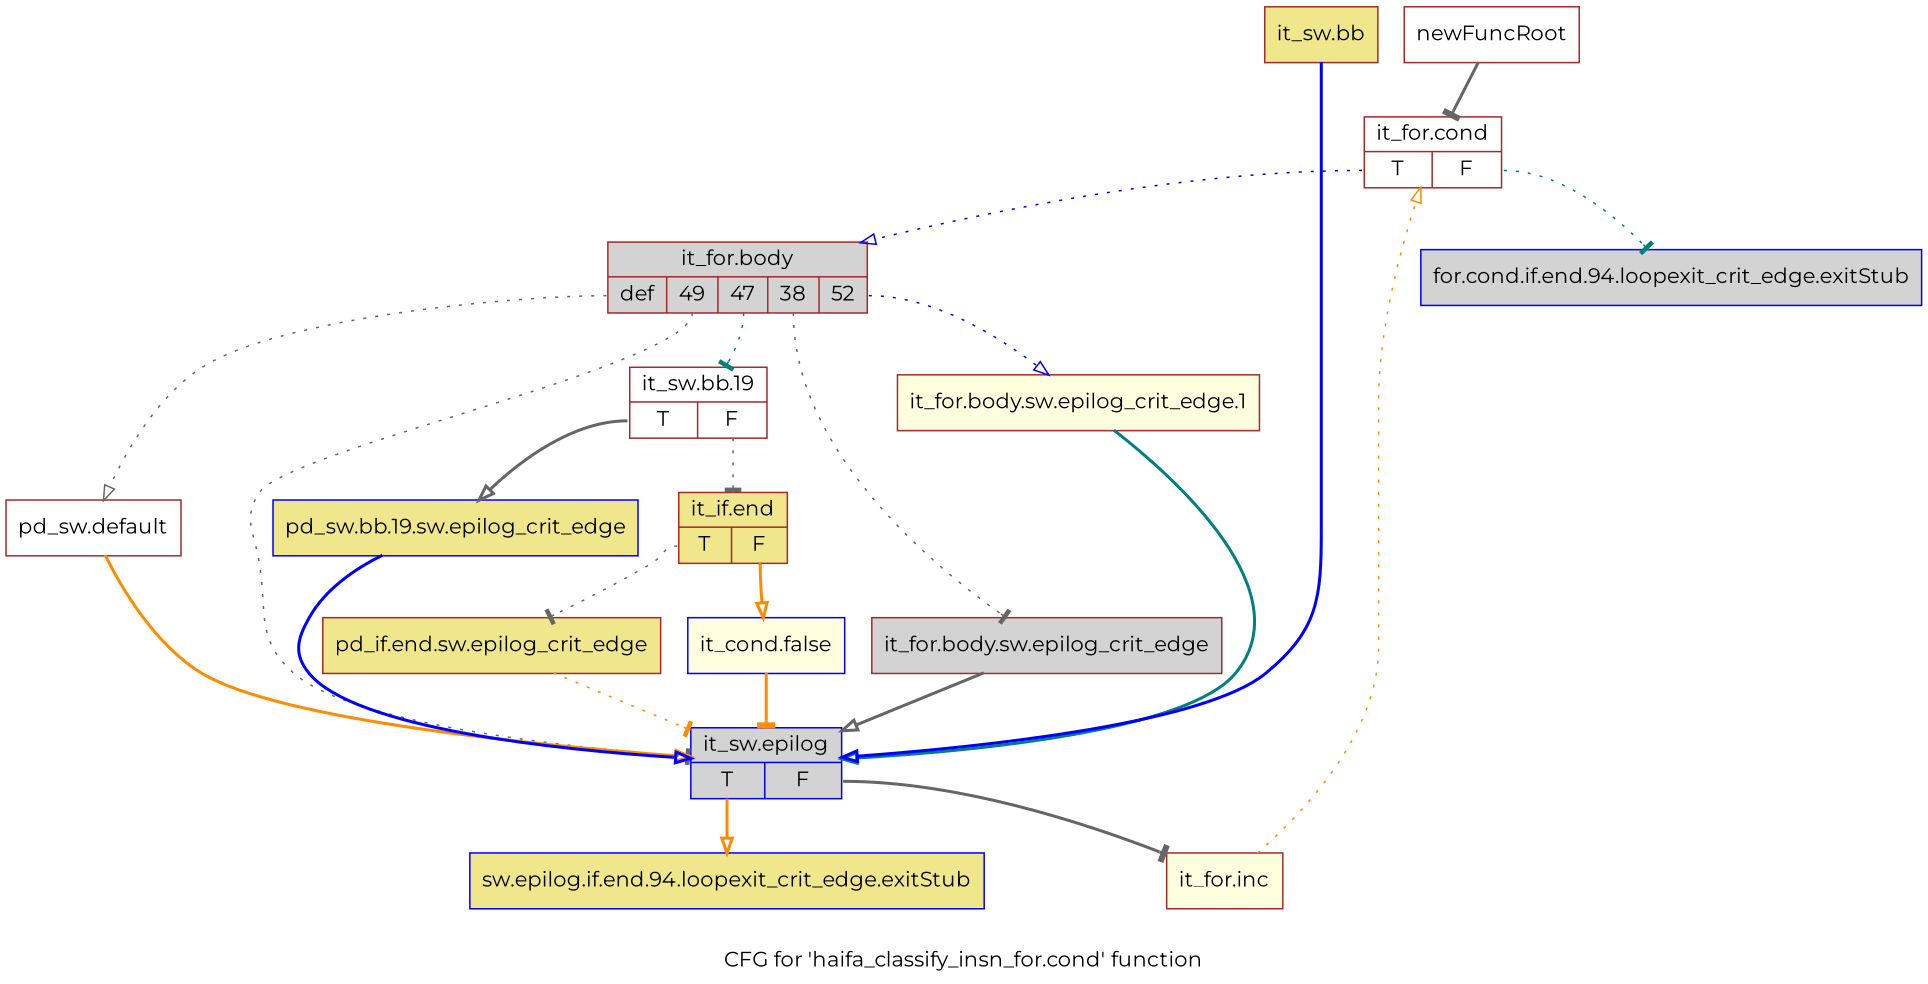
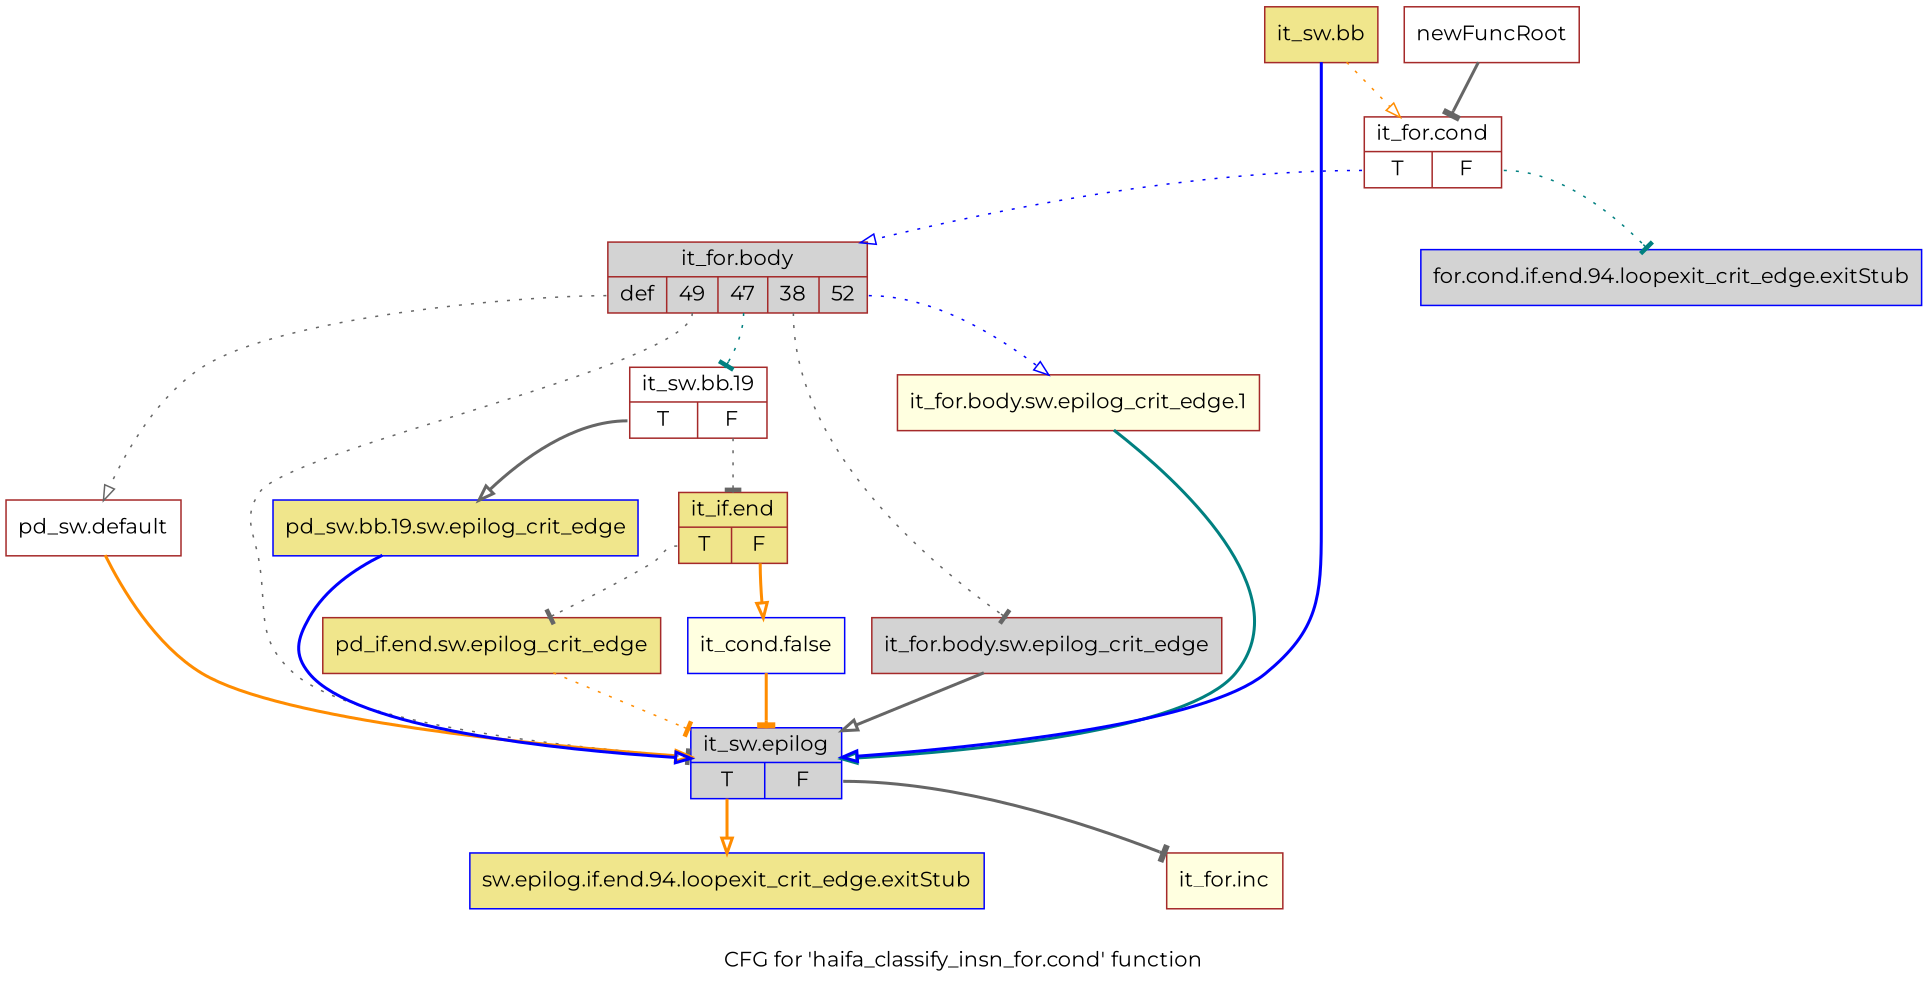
edge "it_for.inc" -> "it_for.cond": now "it_sw.bb" -> "it_for.cond"
